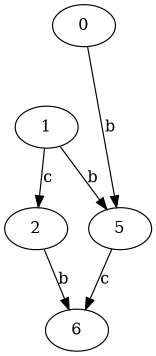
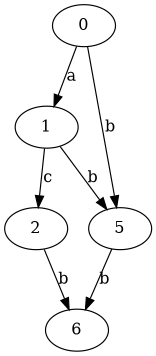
edge "0" -> "1": added, label "a"
edge "5" -> "6": label "c" -> "b"
